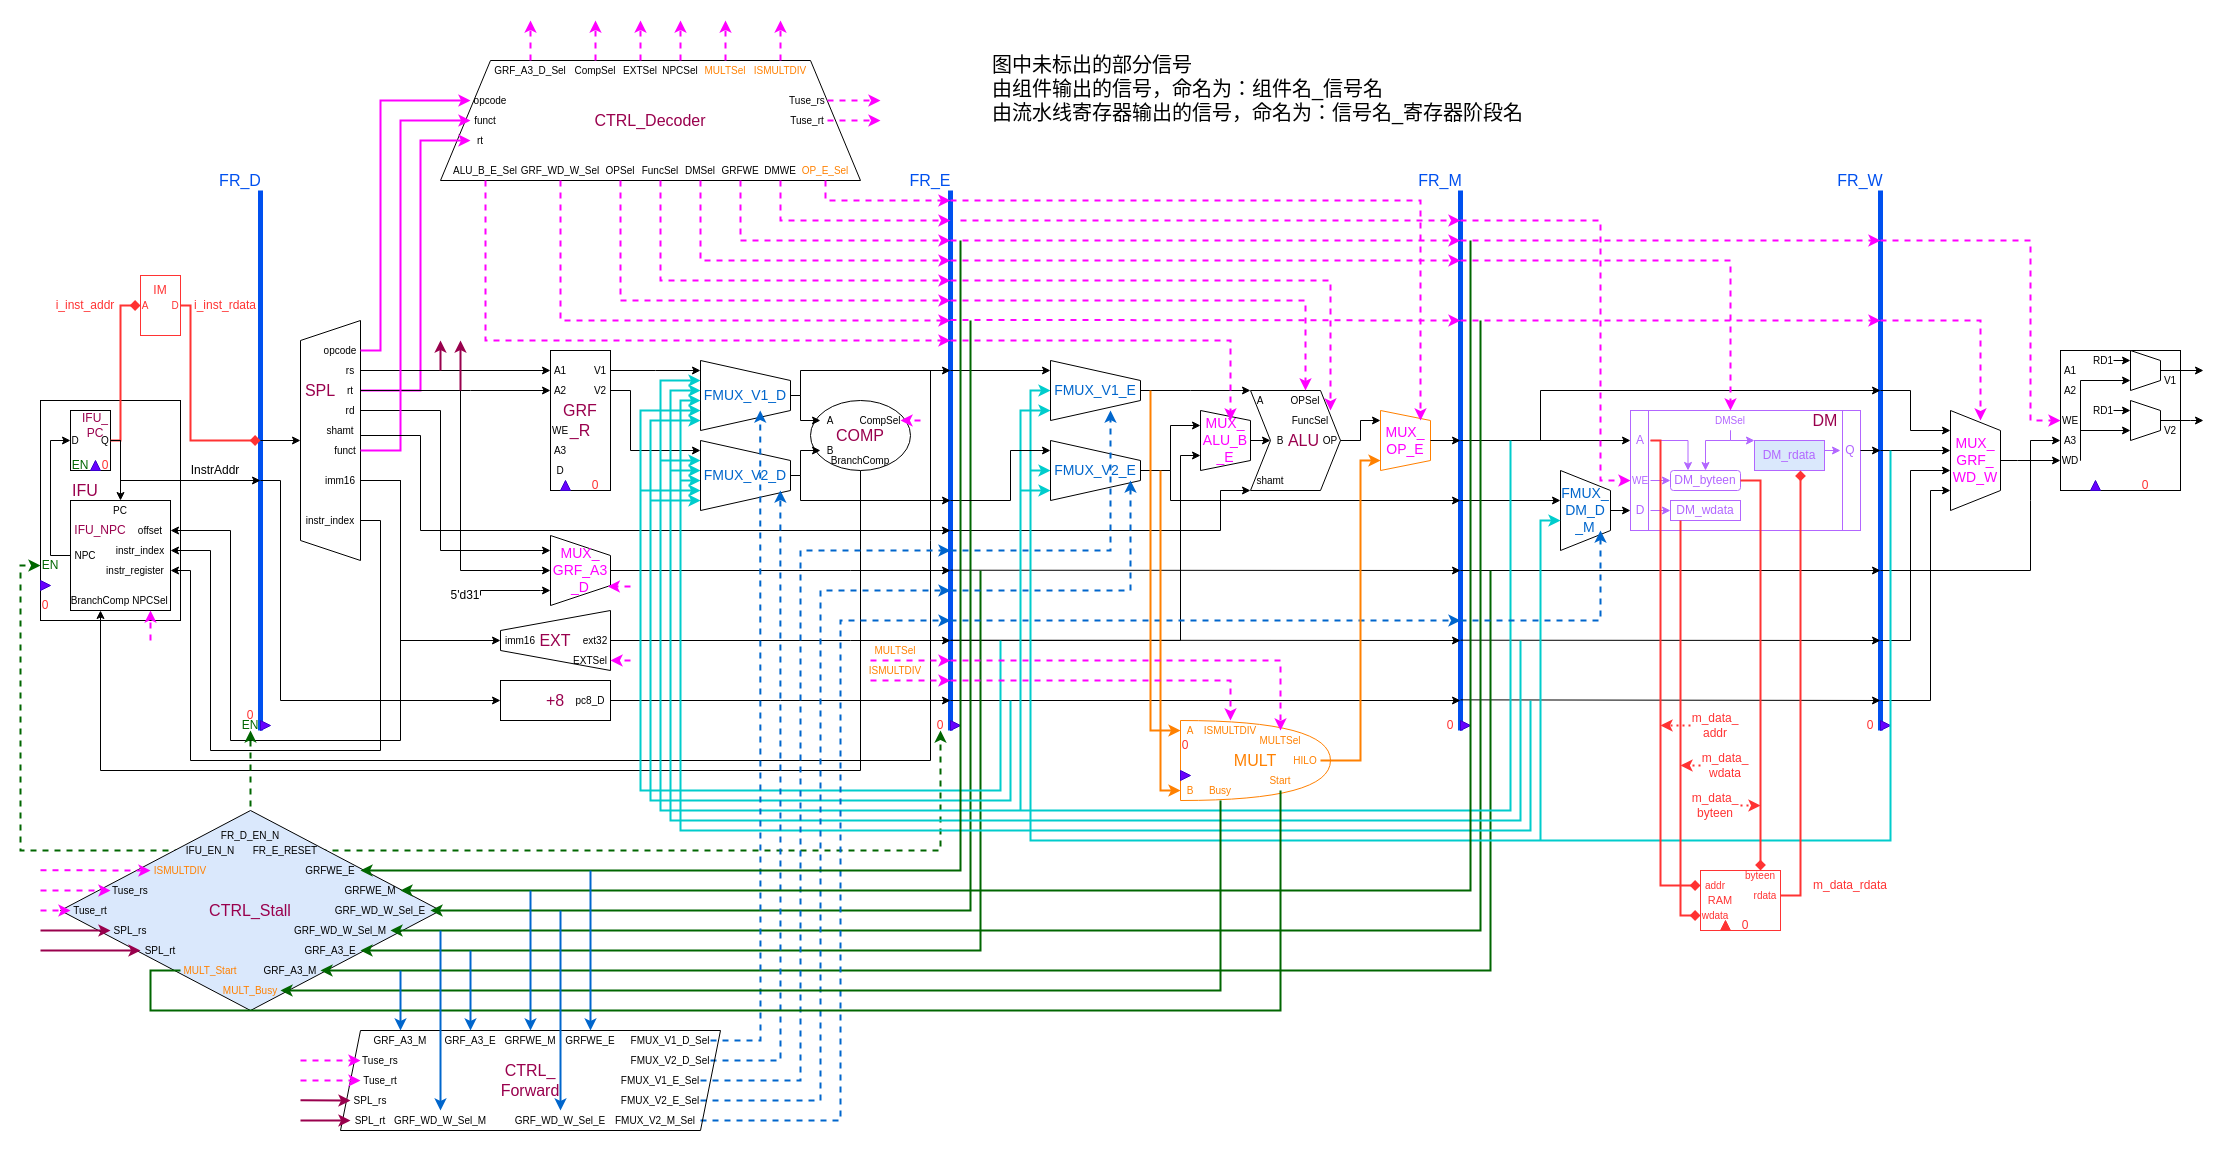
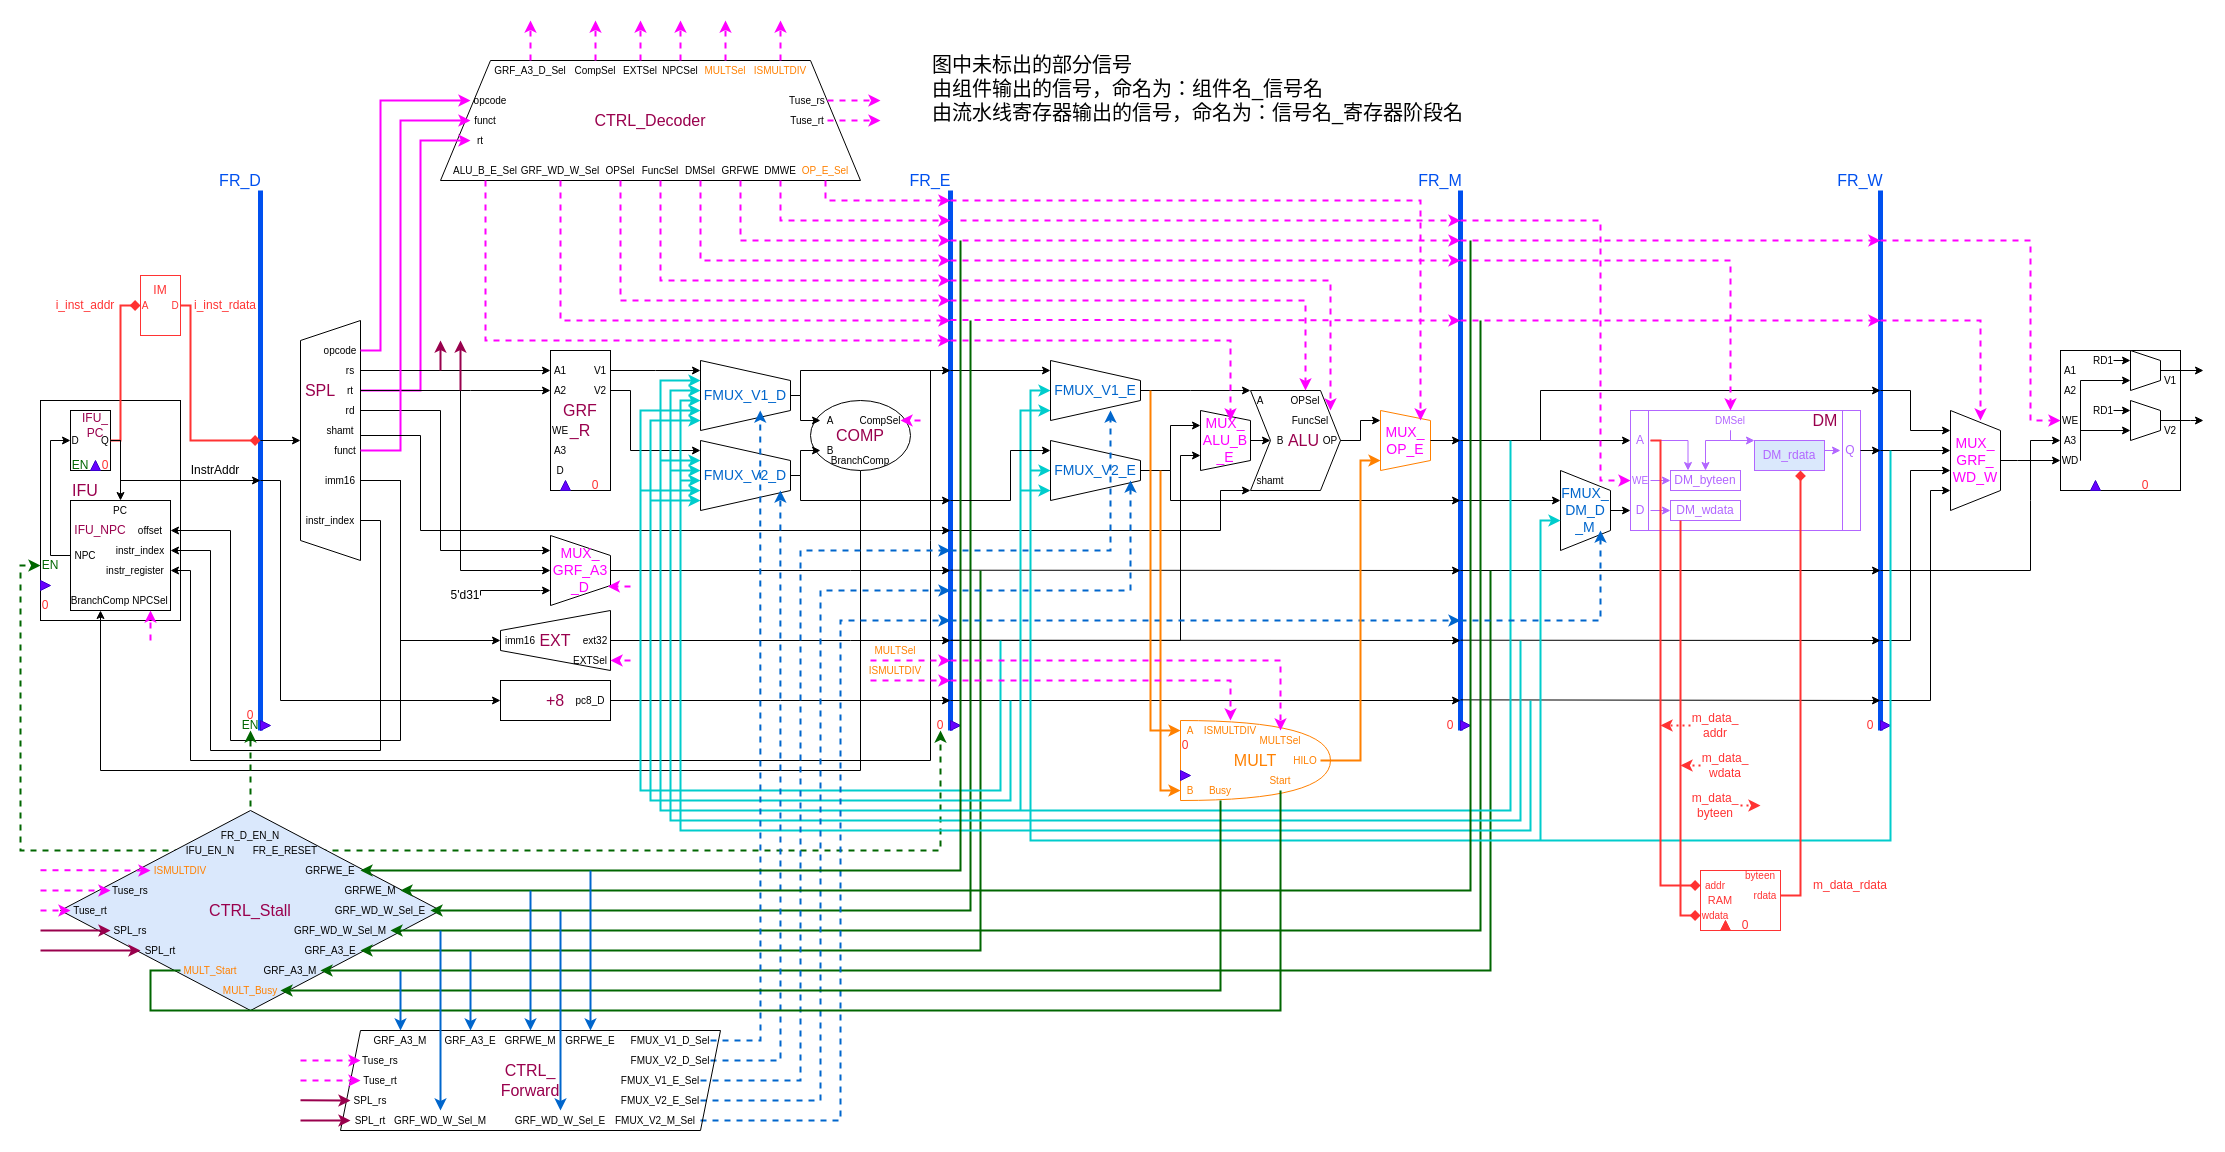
node "图中未标出的部分信号 由组件输出的信号，命名为：组件名_信号名 由流水线寄存器输出的信号，命名为：信号名_寄存器阶段名": moved (1261, 88) -> (1201, 88)
node "DM_byteen": shape rounded rectangle -> rectangle
edge "DM_byteen" -> "byteen": removed
